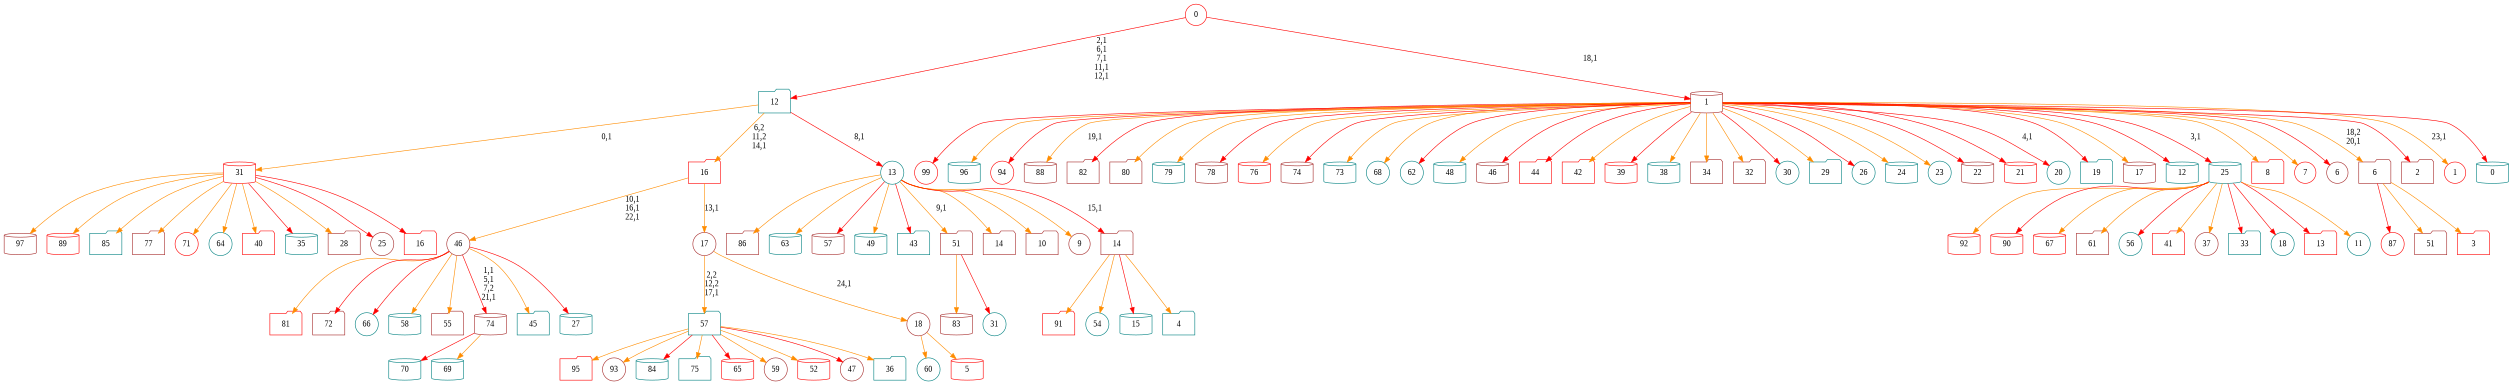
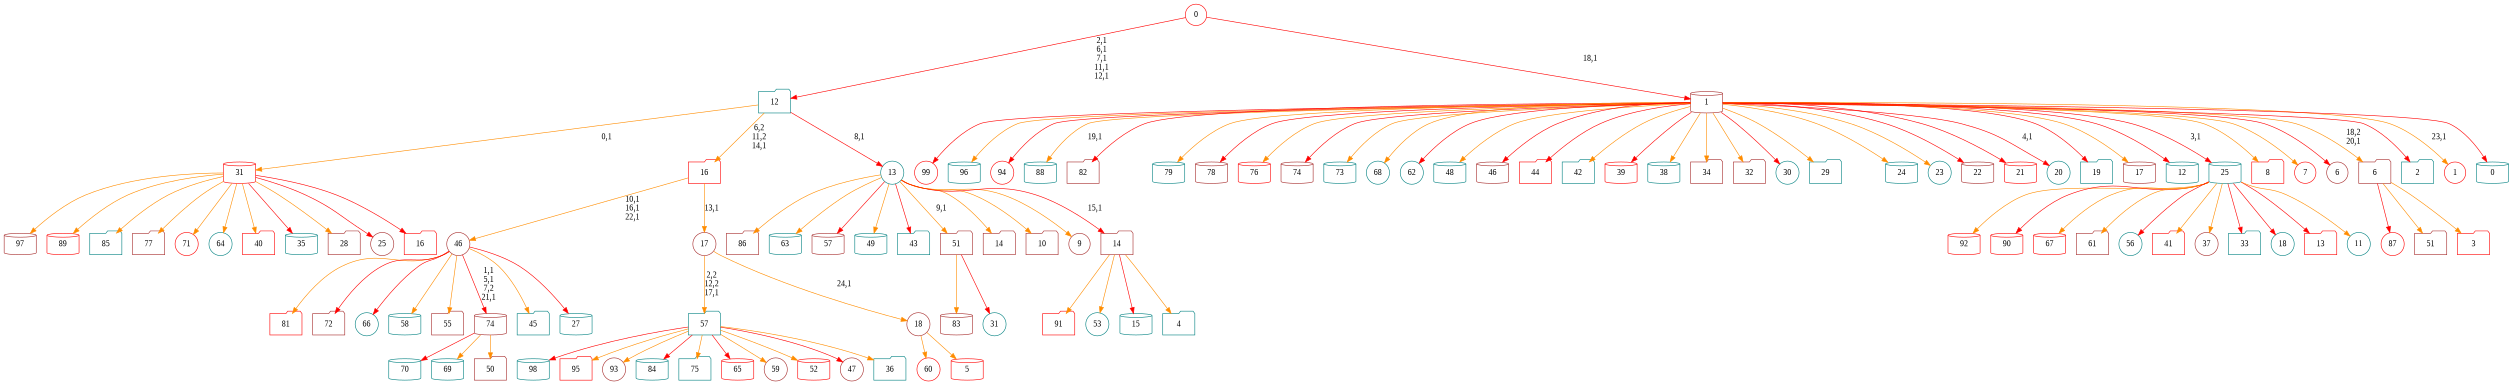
node "88": color brown -> teal
node "80": removed
node "42": color red -> teal
node "26": removed
node "2": color brown -> teal
node "54": label "54" -> "53"
node "50": added
node "98": added
node "60": color teal -> red
